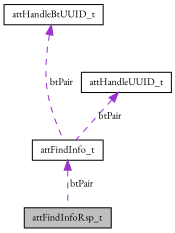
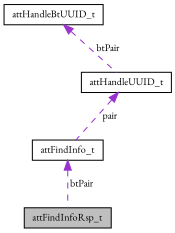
edge "attFindInfo_t" -> "attHandleBtUUID_t": now "attHandleUUID_t" -> "attHandleBtUUID_t"
edge "attFindInfo_t" -> "attHandleUUID_t": label " btPair" -> " pair"
